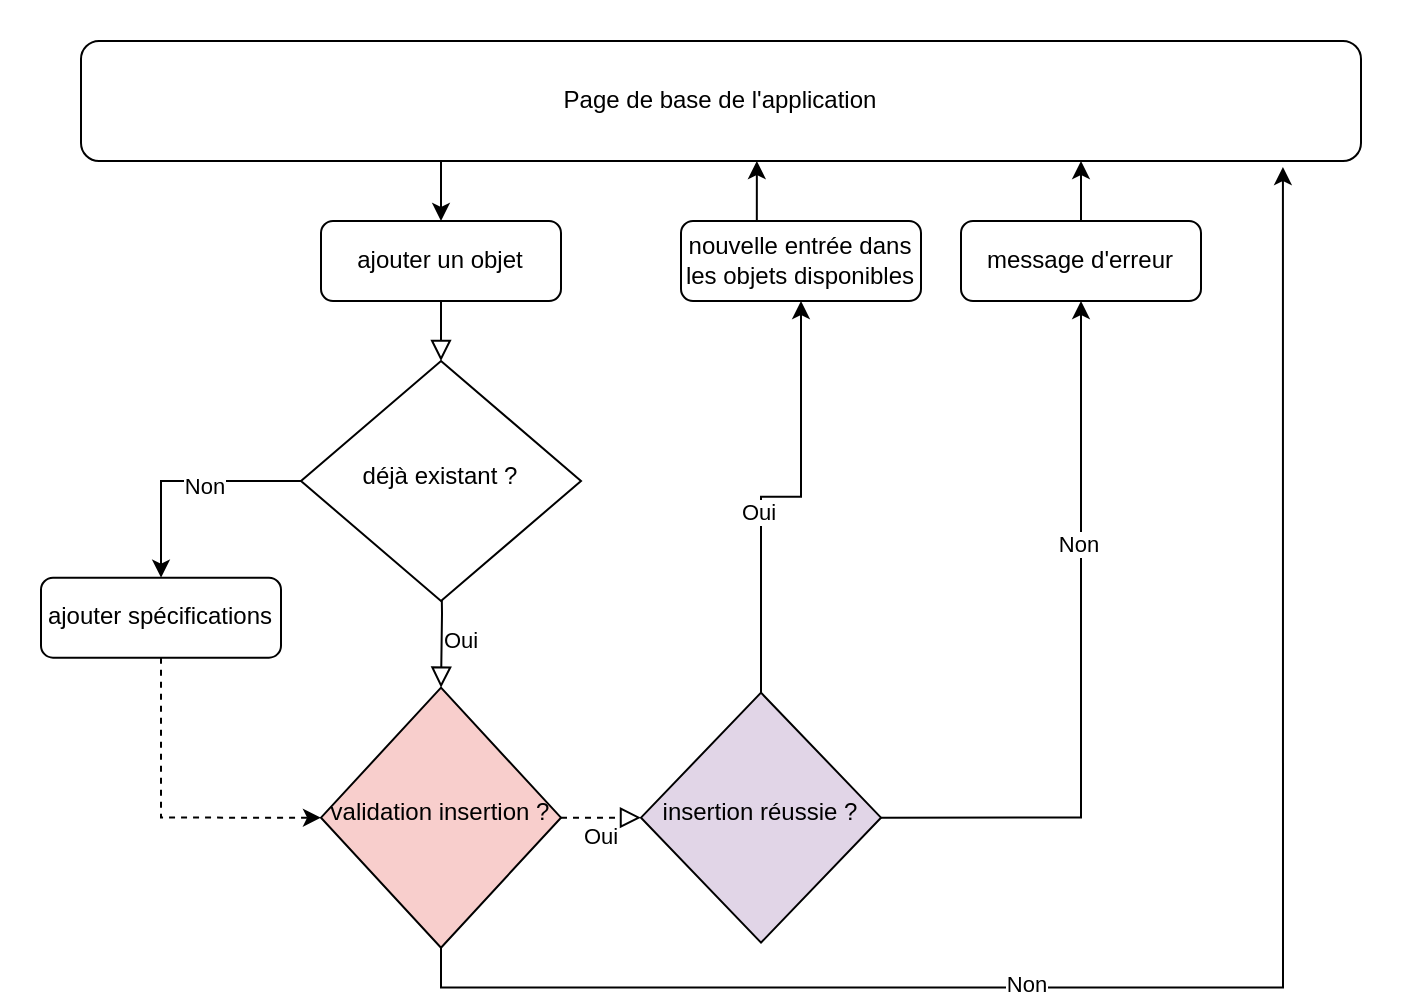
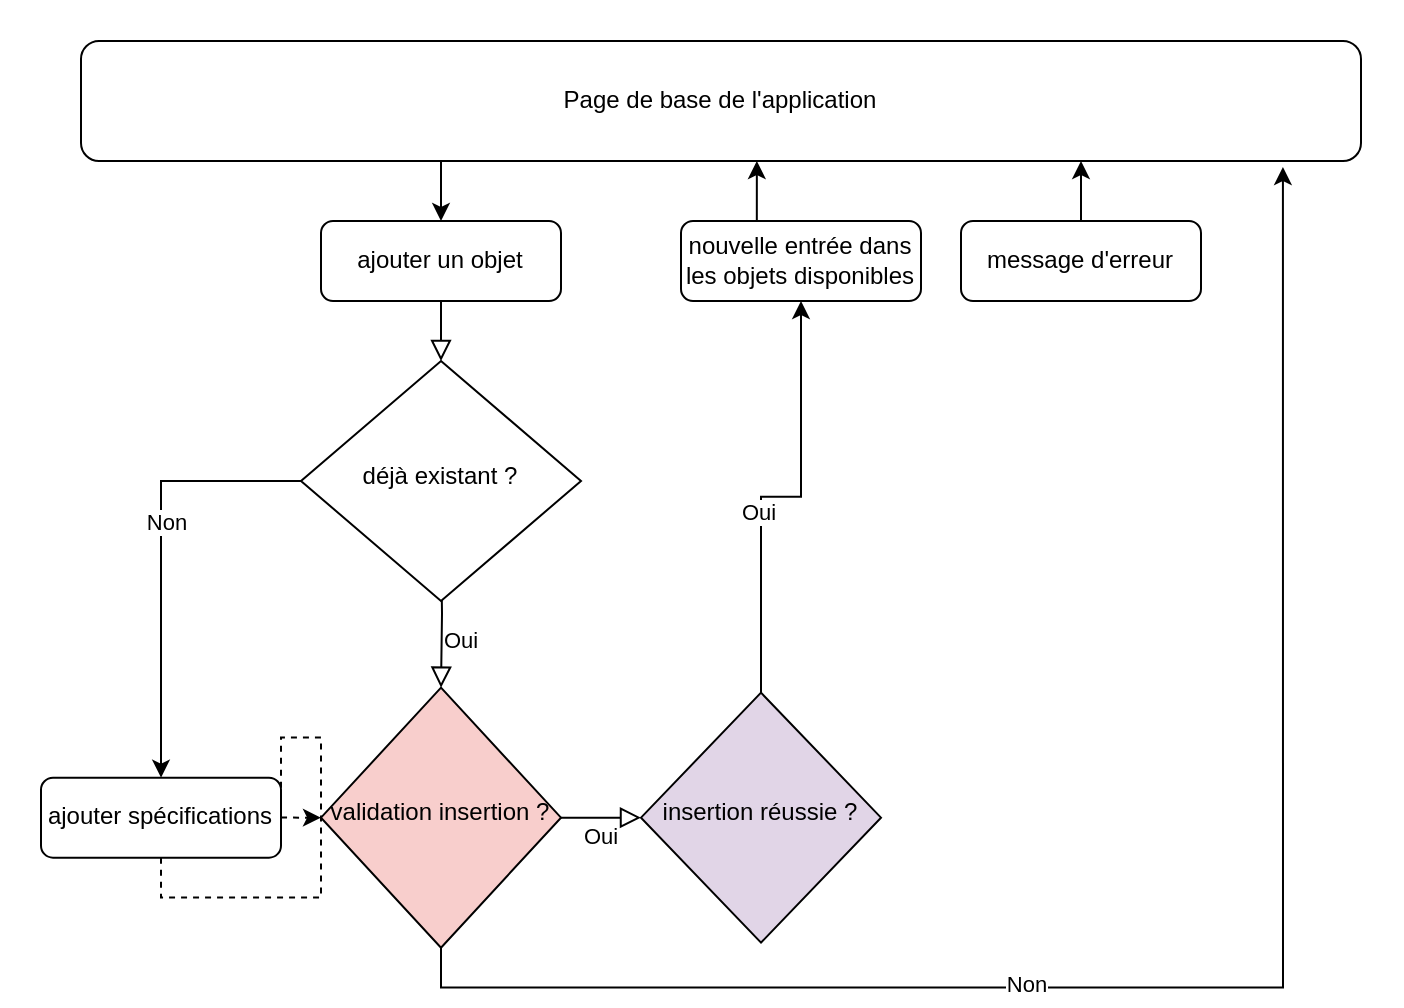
node "ajouter spécifications": moved (161, 618) -> (161, 818)
edge "insertion réussie ?" -> "message d'erreur": removed, label "Non"
edge "validation insertion ?" -> "insertion réussie ?": style dashed -> solid
